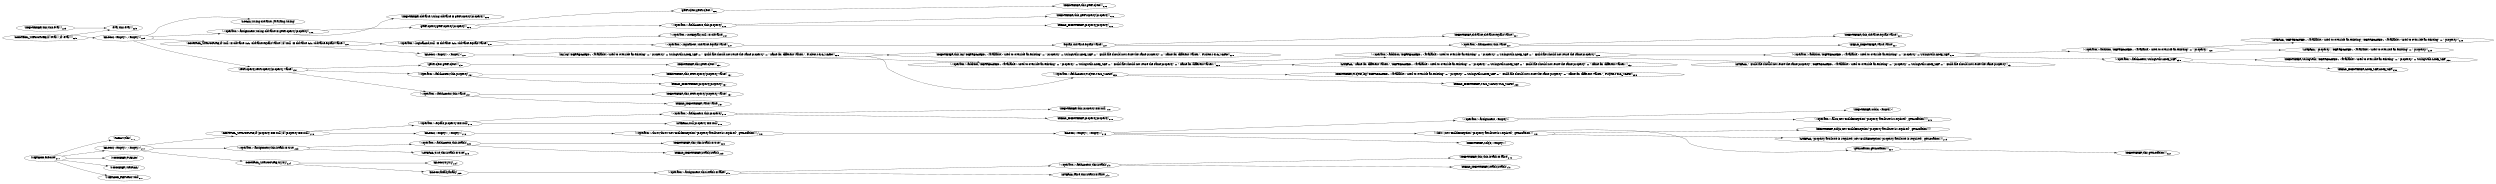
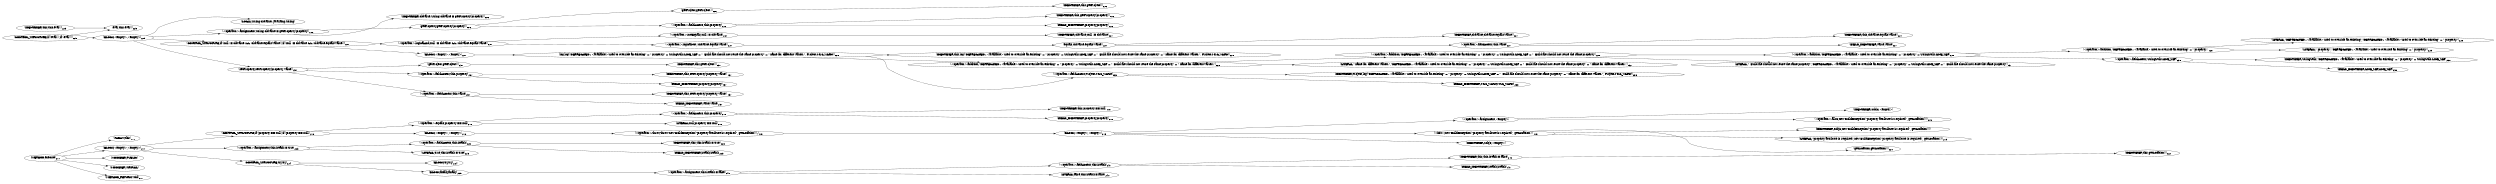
node "(IDENTIFIER,oldvalue,null != oldvalue)": added
edge "(getLocation,getLocation())" -> "(IDENTIFIER,this,getLocation())": now "(IDENTIFIER,this,this.isTask = false)" -> "(IDENTIFIER,this,getLocation())"
